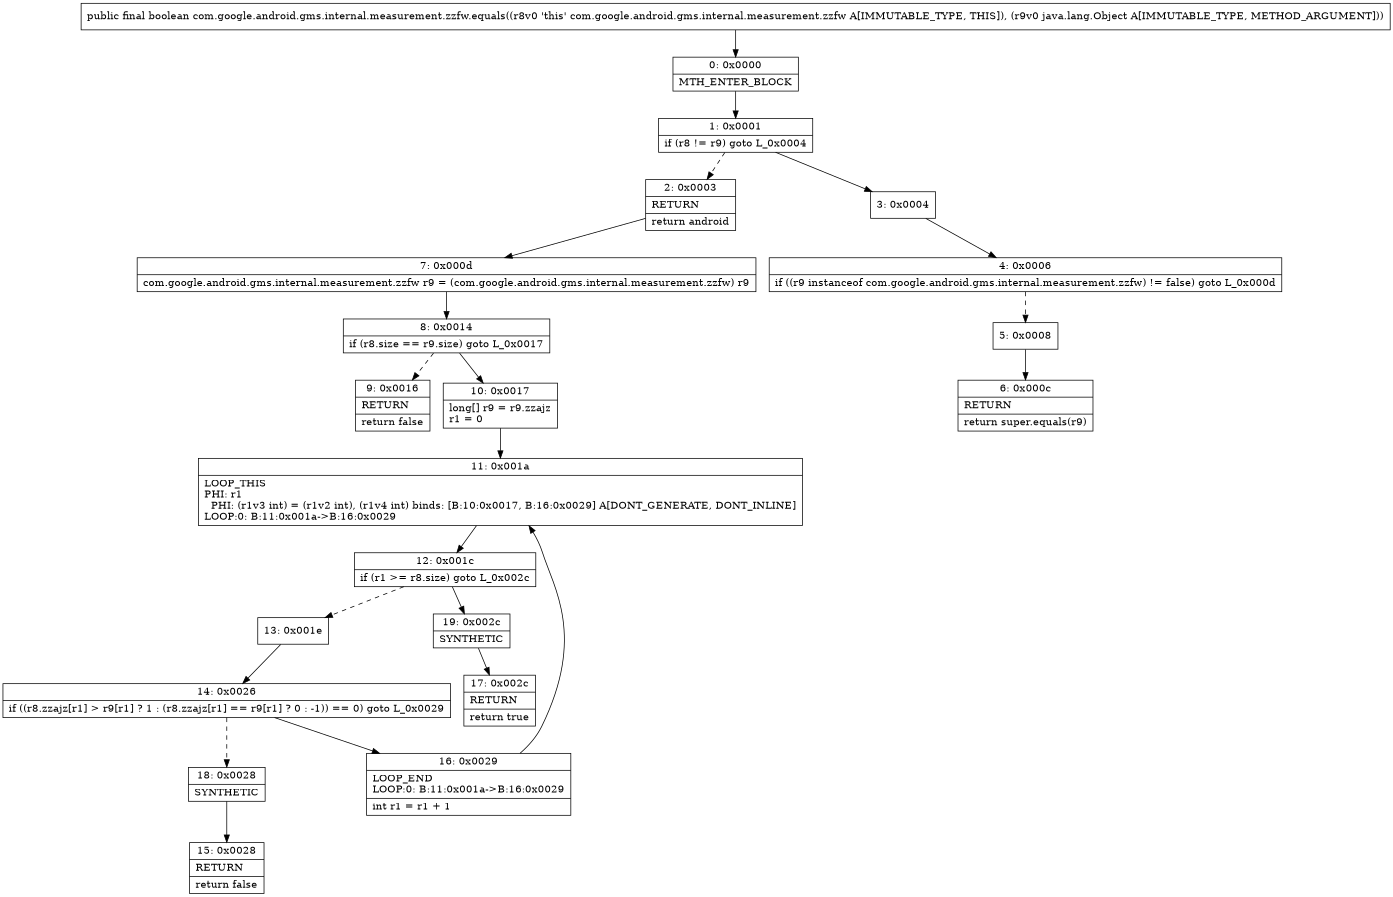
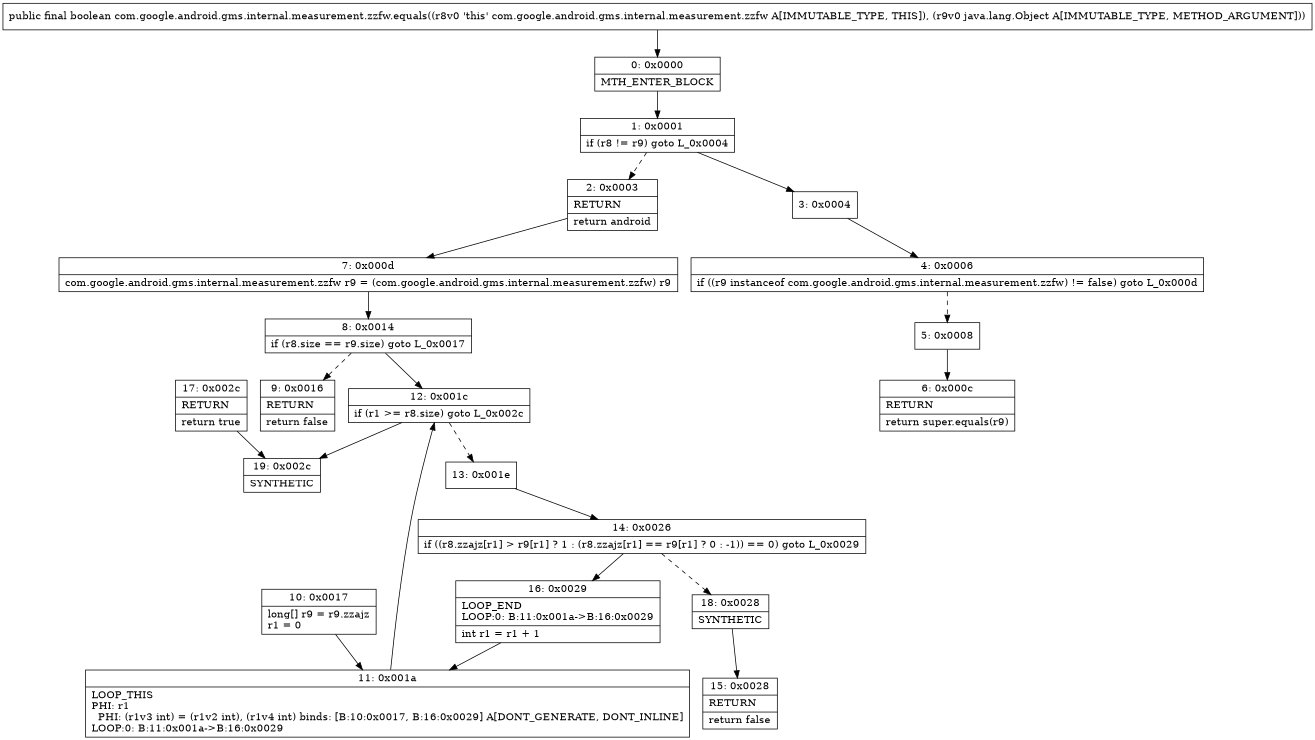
edge "8: 0x0014" -> "10: 0x0017": now "8: 0x0014" -> "12: 0x001c"
edge "19: 0x002c" -> "17: 0x002c": reversed
